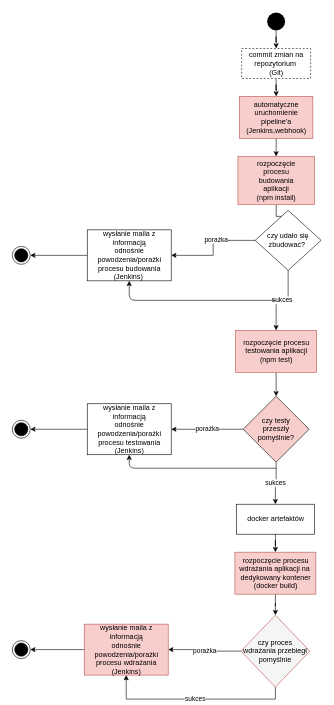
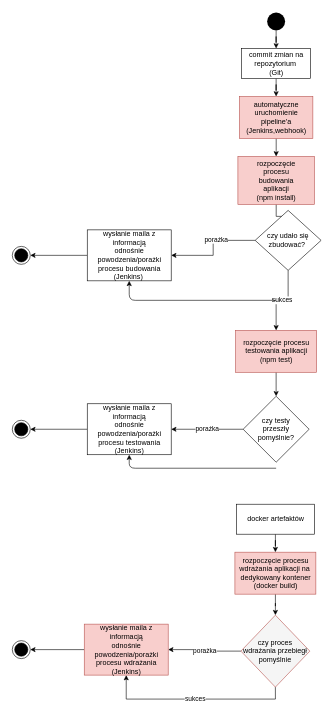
node "commit zmian na repozytorium (Git)": style dashed -> solid
node "czy testy przeszły pomyślnie?": fillcolor #f8cecc -> #ffffff
edge "czy testy przeszły pomyślnie?" -> "docker artefaktów": removed, label "sukces"
